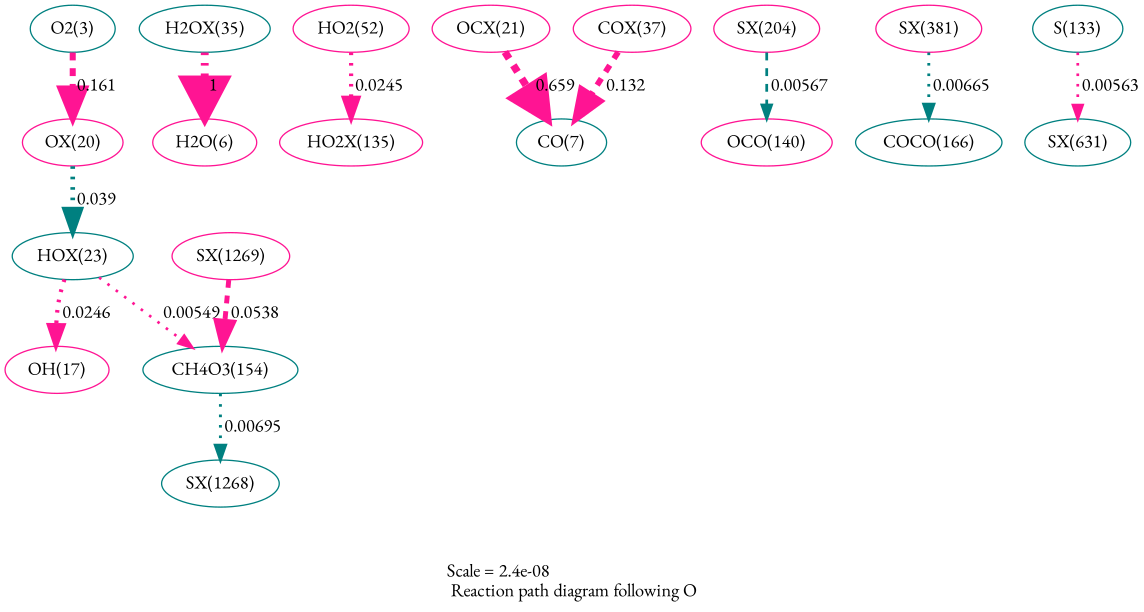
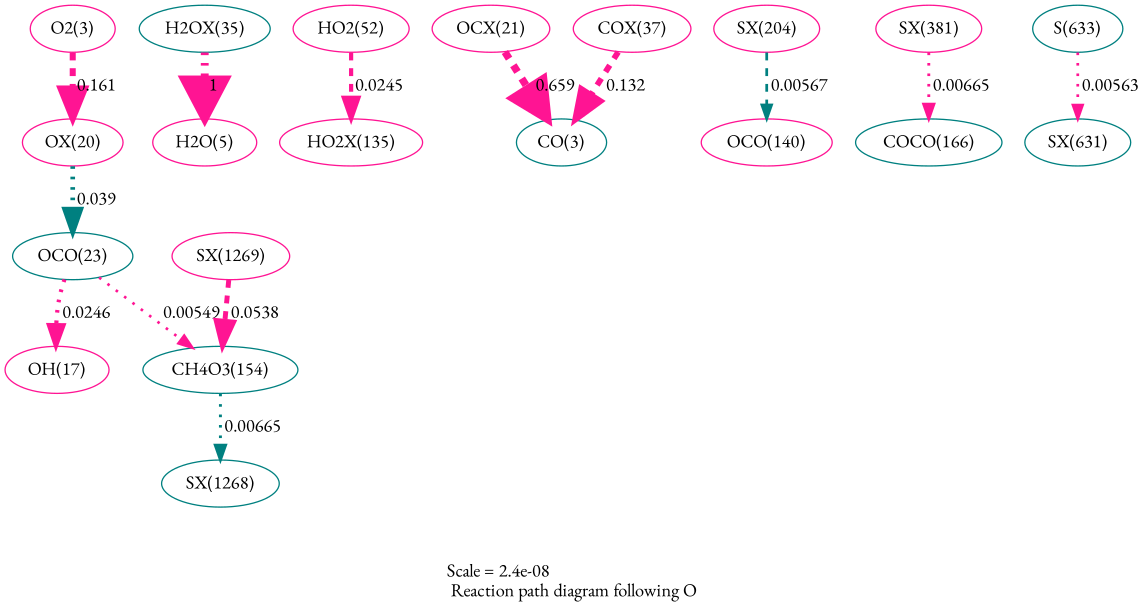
node "O2(3)": color teal -> deeppink
node "S(133)": label "S(133)" -> "S(633)"
edge "HO2(52)" -> "HO2X(135)": style dotted -> dashed
edge "SX(381)" -> "COCO(166)": color teal -> deeppink
node "H2O(6)": label "H2O(6)" -> "H2O(5)"
node "CO(7)": label "CO(7)" -> "CO(3)"
node "HOX(23)": label "HOX(23)" -> "OCO(23)"
edge "CH4O3(154)" -> "SX(1268)": label " 0.00695" -> " 0.00665"
